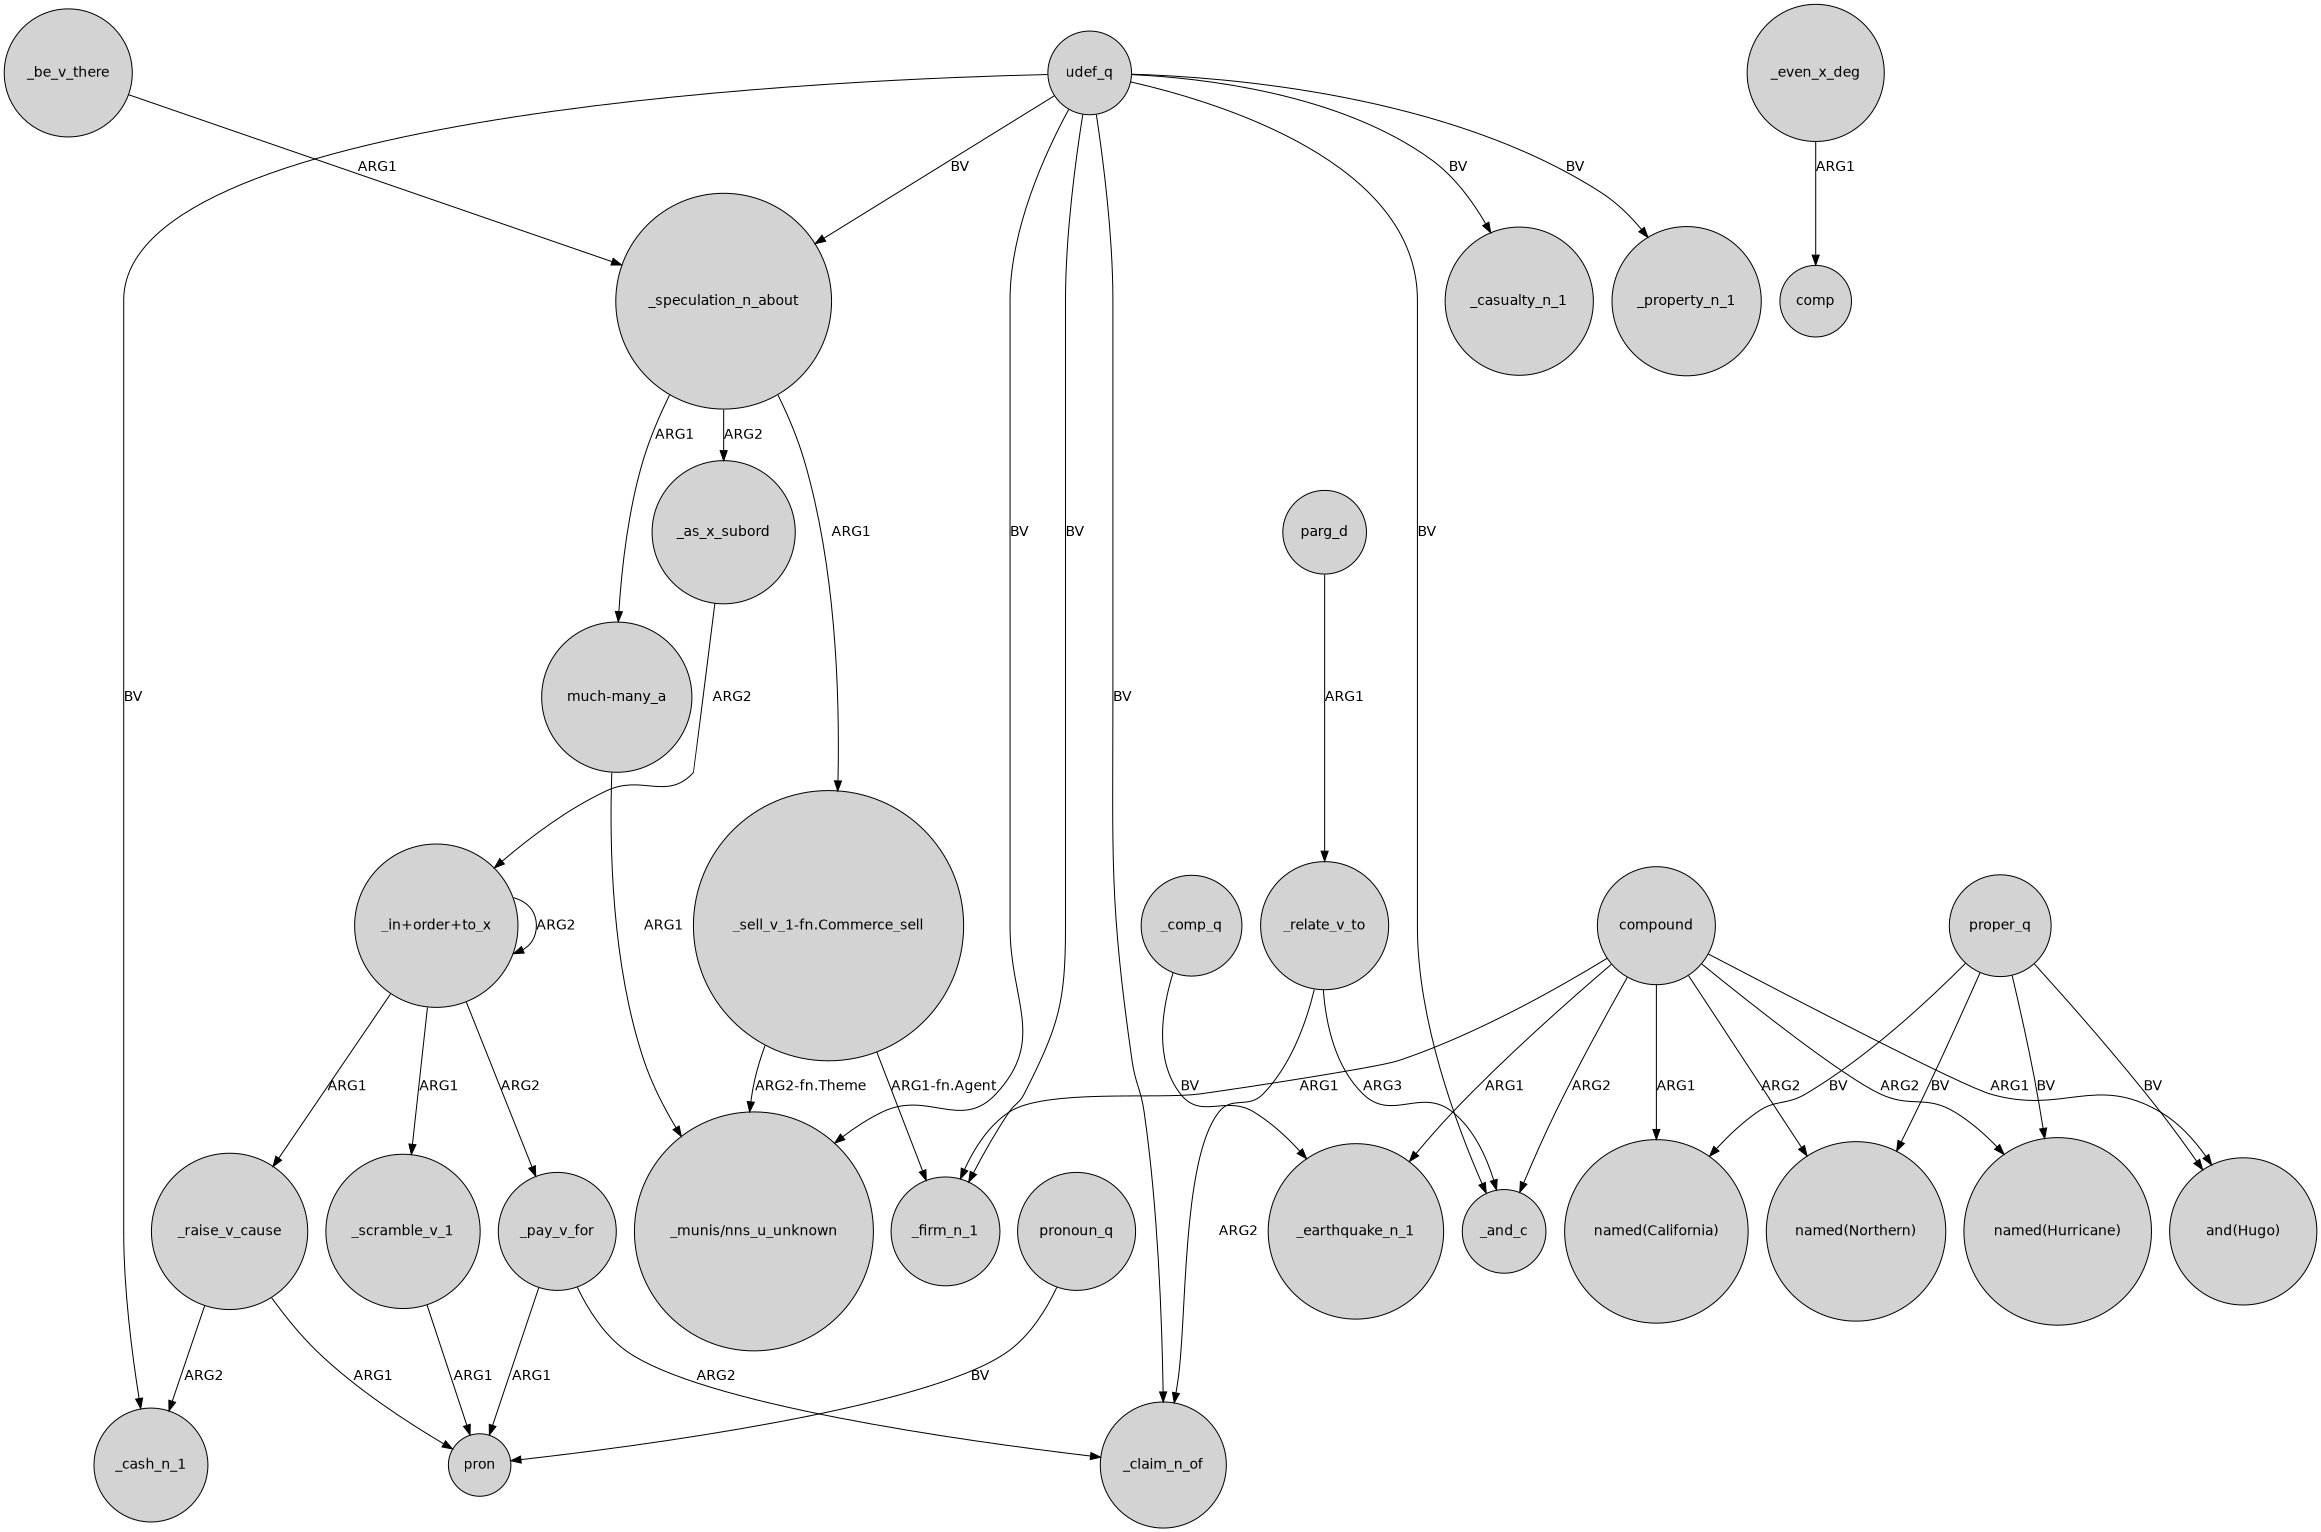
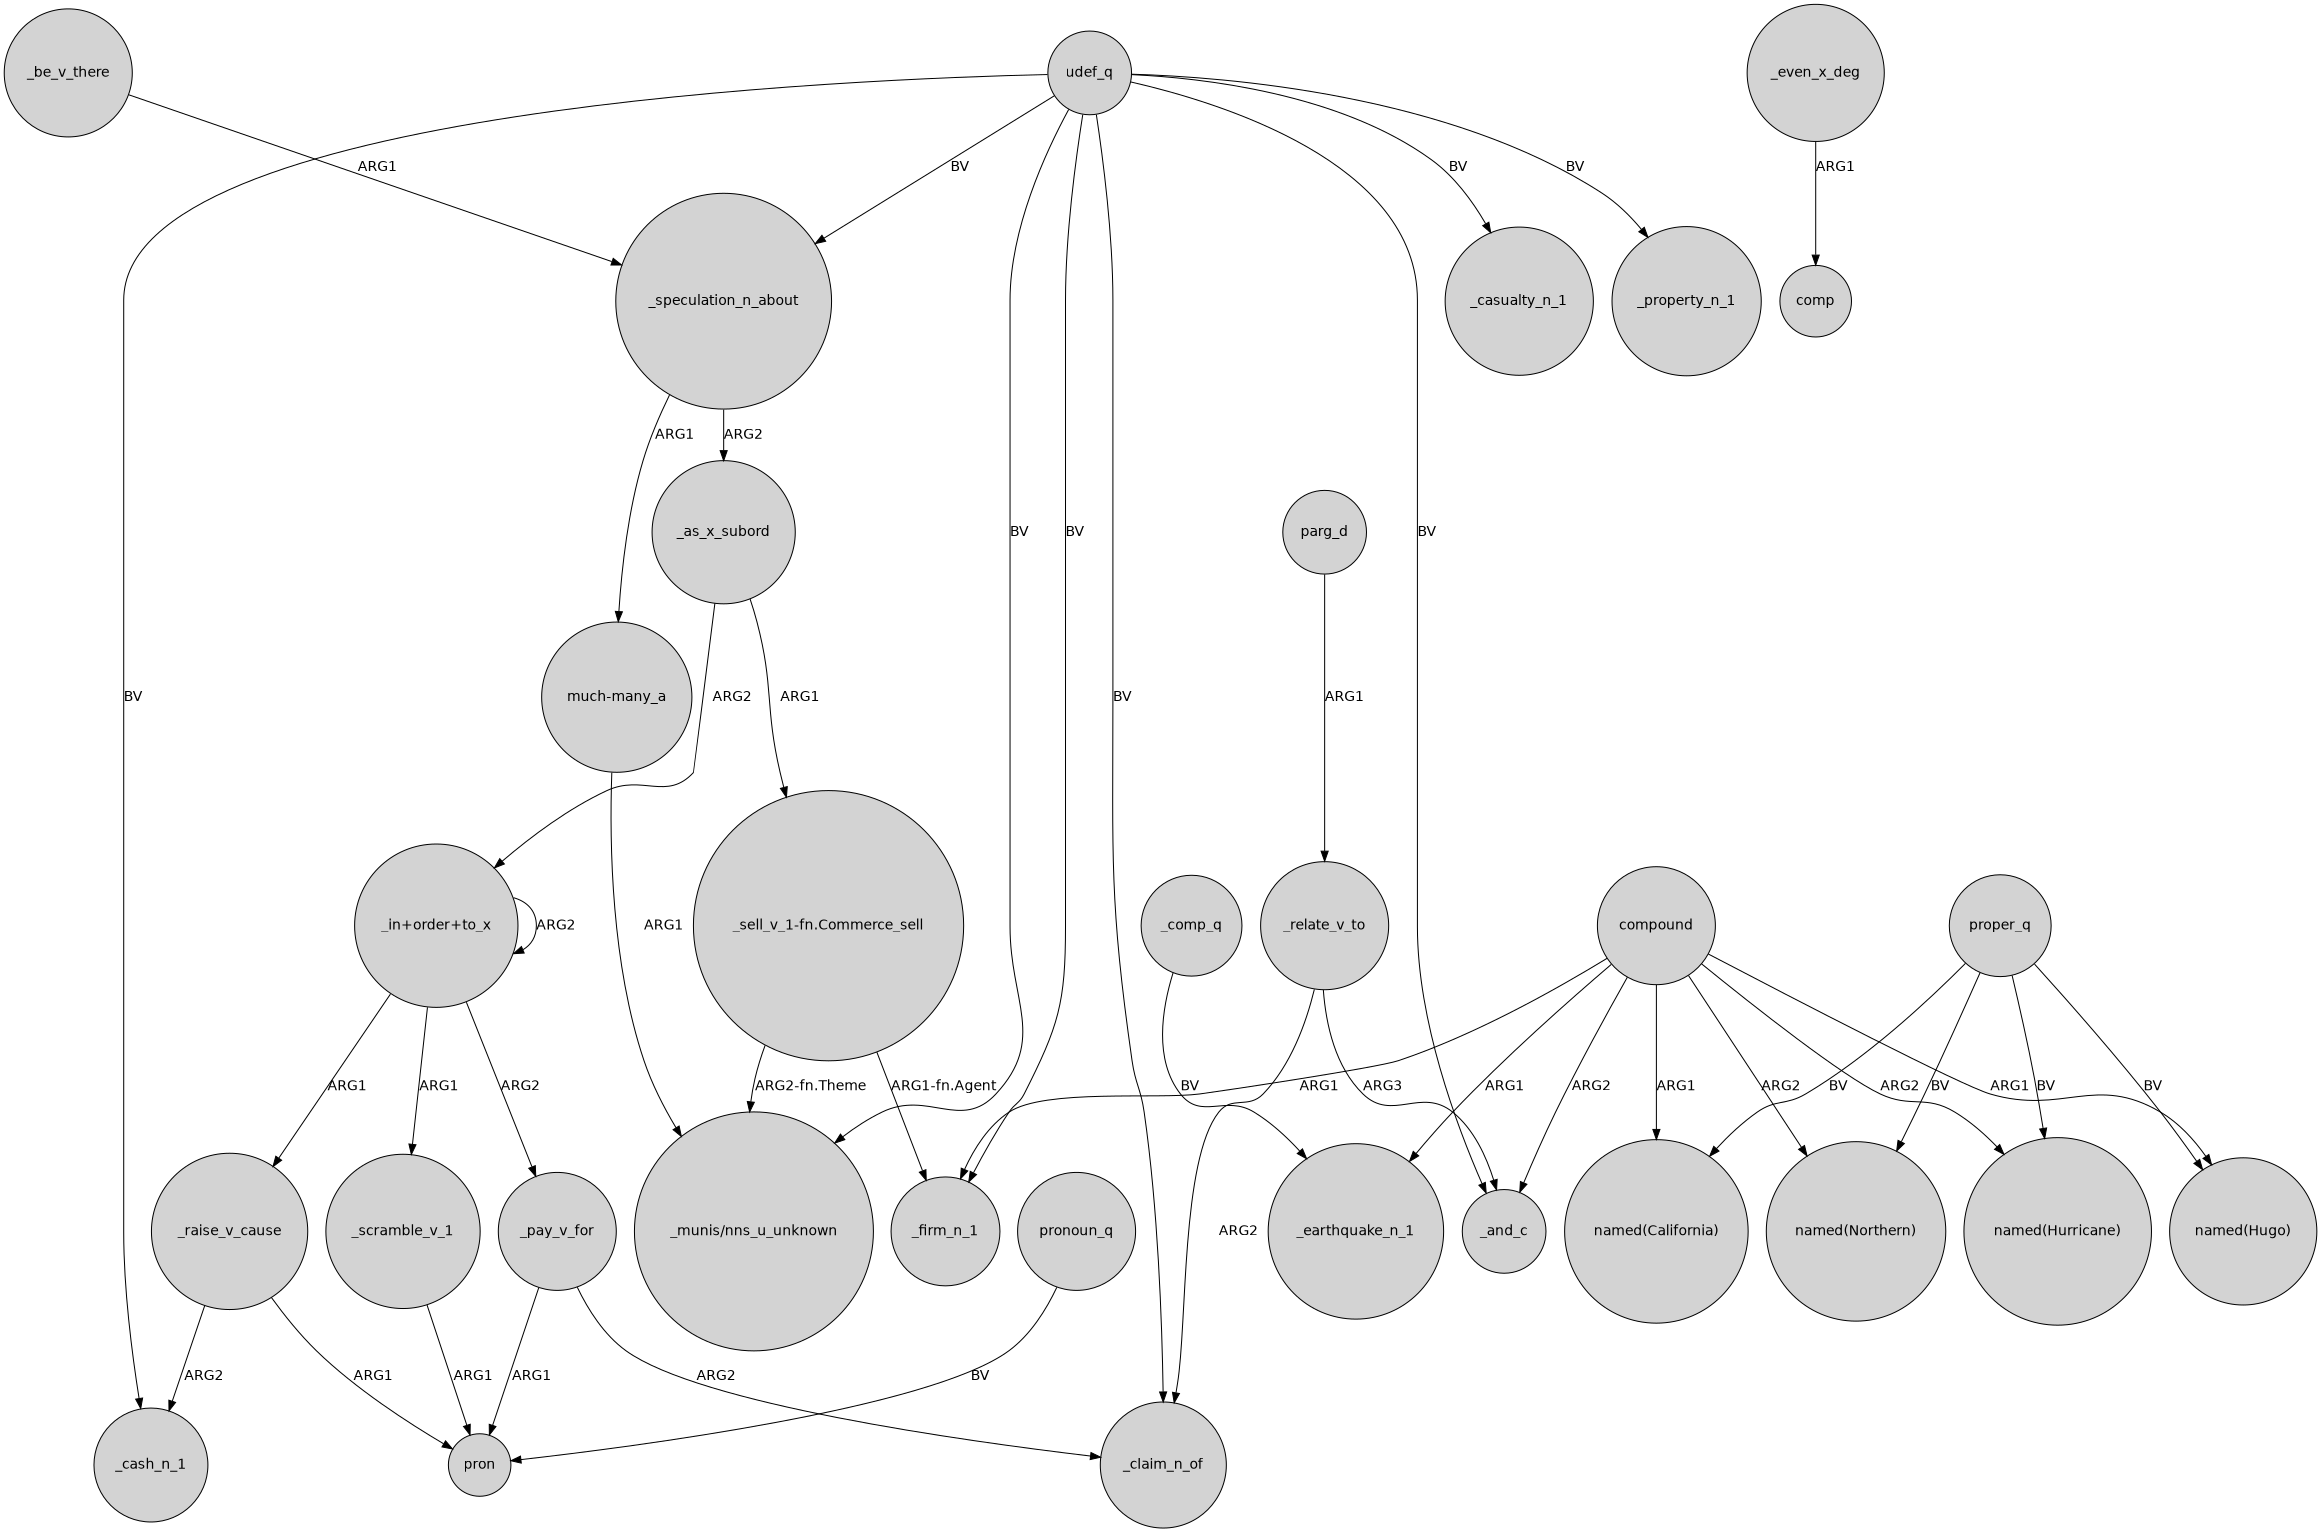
edge "_speculation_n_about" -> "_sell_v_1-fn.Commerce_sell": now "_as_x_subord" -> "_sell_v_1-fn.Commerce_sell"
node "and(Hugo)": label "and(Hugo)" -> "named(Hugo)"
